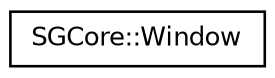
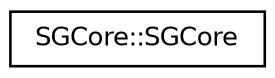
node "SGCore::Window": label "SGCore::Window" -> "SGCore::SGCore"
